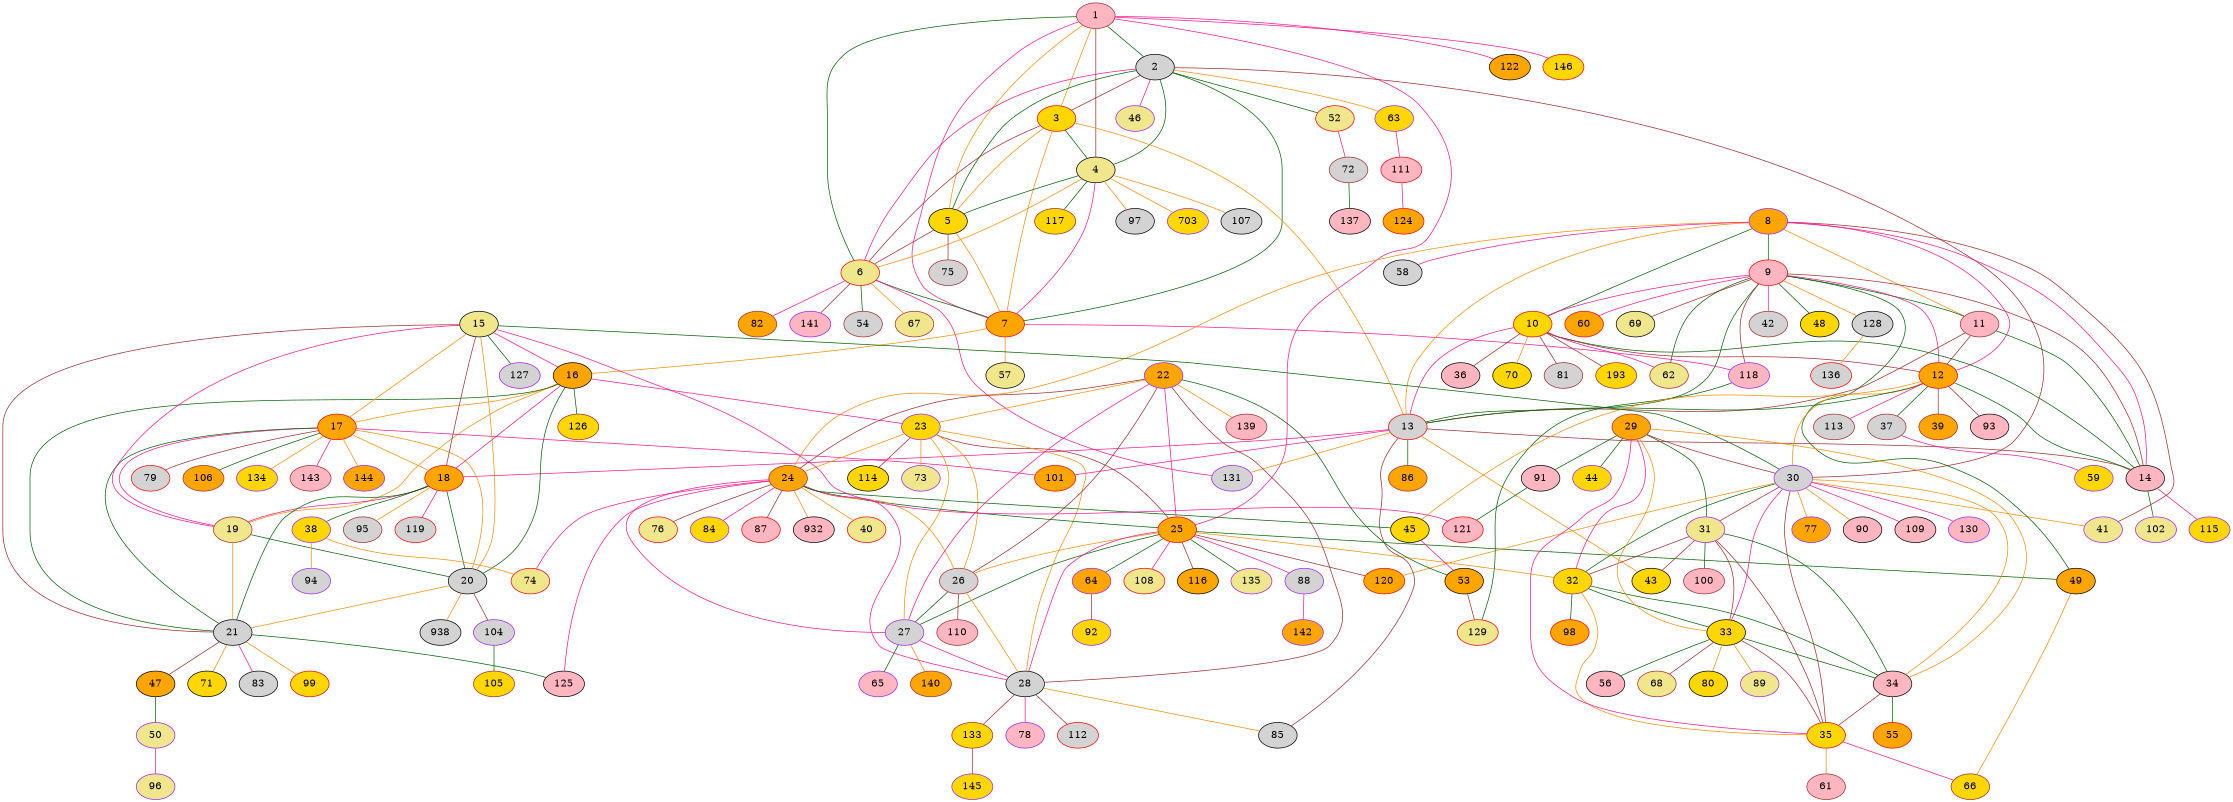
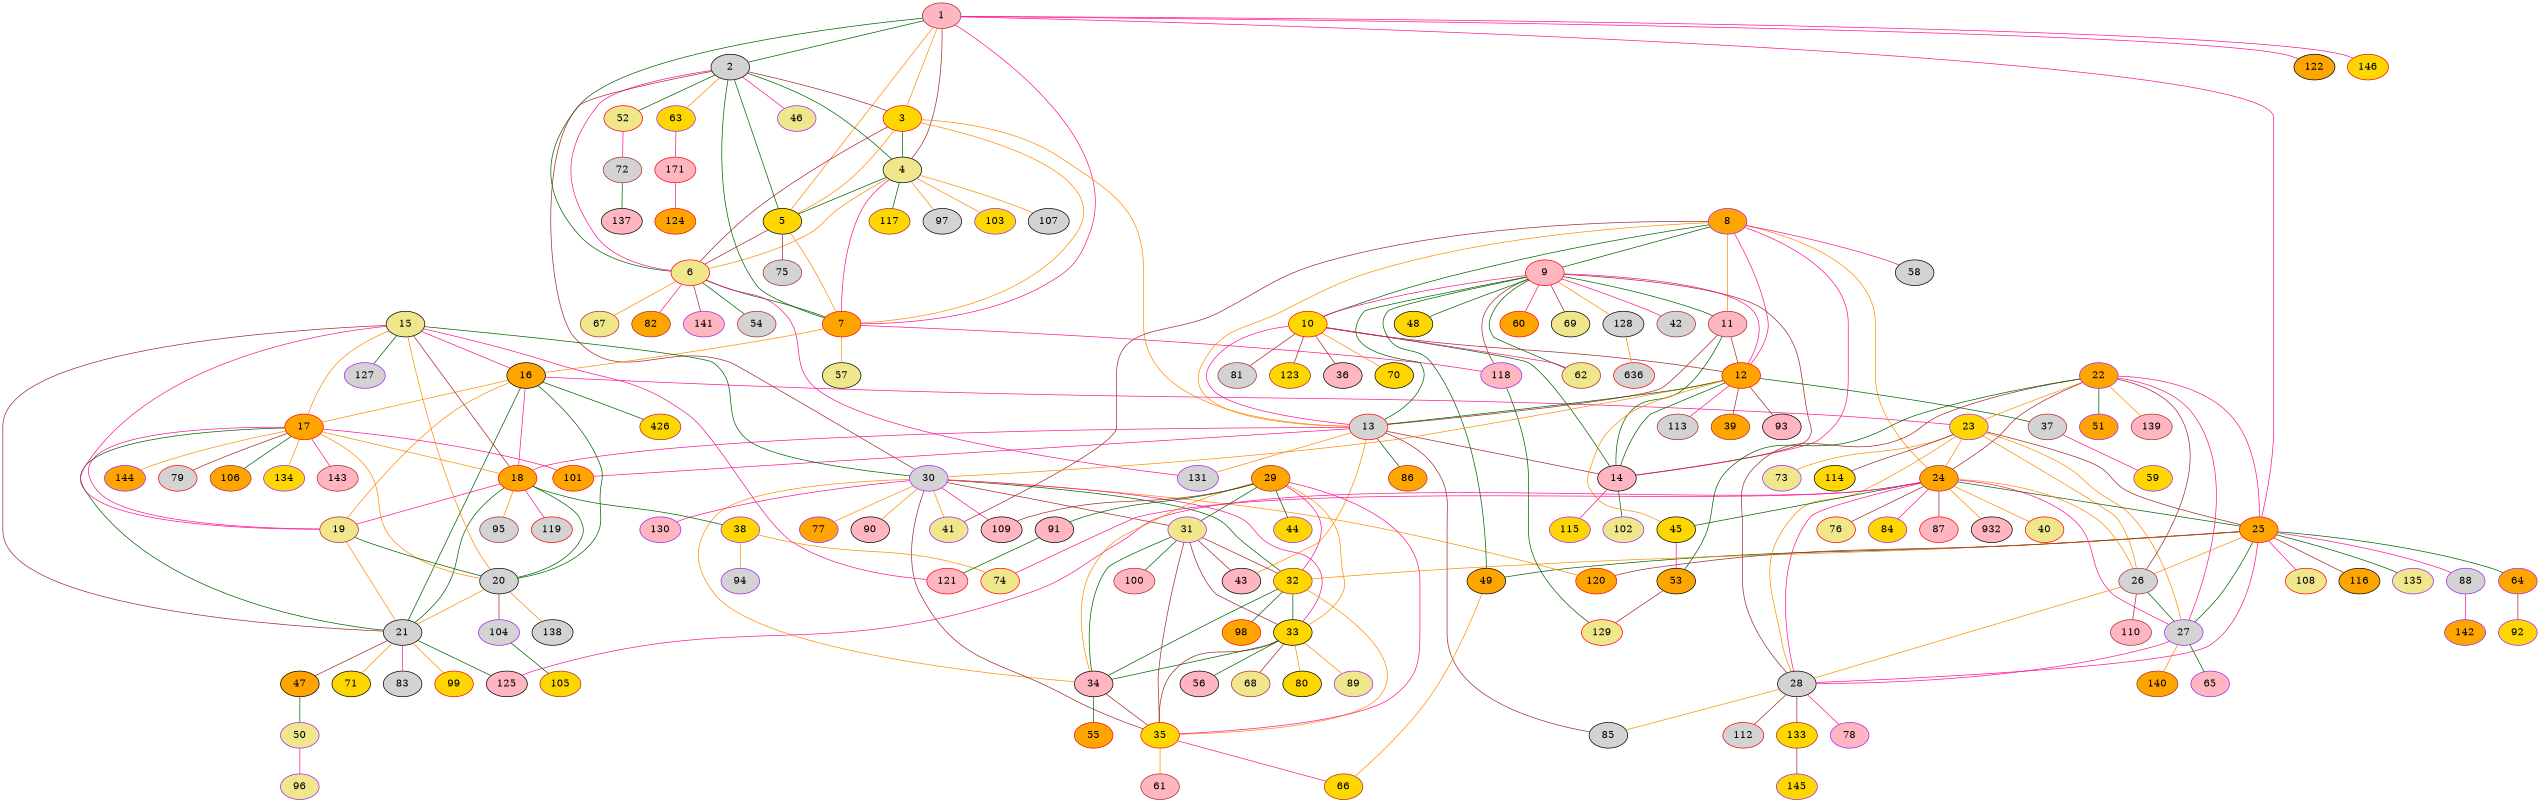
node "111": label "111" -> "171"
node "703": label "703" -> "103"
node "193": label "193" -> "123"
node "136": label "136" -> "636"
node "126": label "126" -> "426"
node "51": added
edge "29" -- "30": now "29" -- "109"
node "43": fillcolor gold -> lightpink
node "938": label "938" -> "138"
